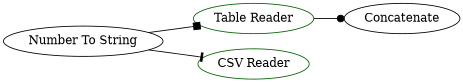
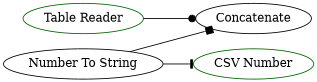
edge "Number To String" -> "Table Reader": now "Number To String" -> "Concatenate"
node "CSV Reader": label "CSV Reader" -> "CSV Number"
